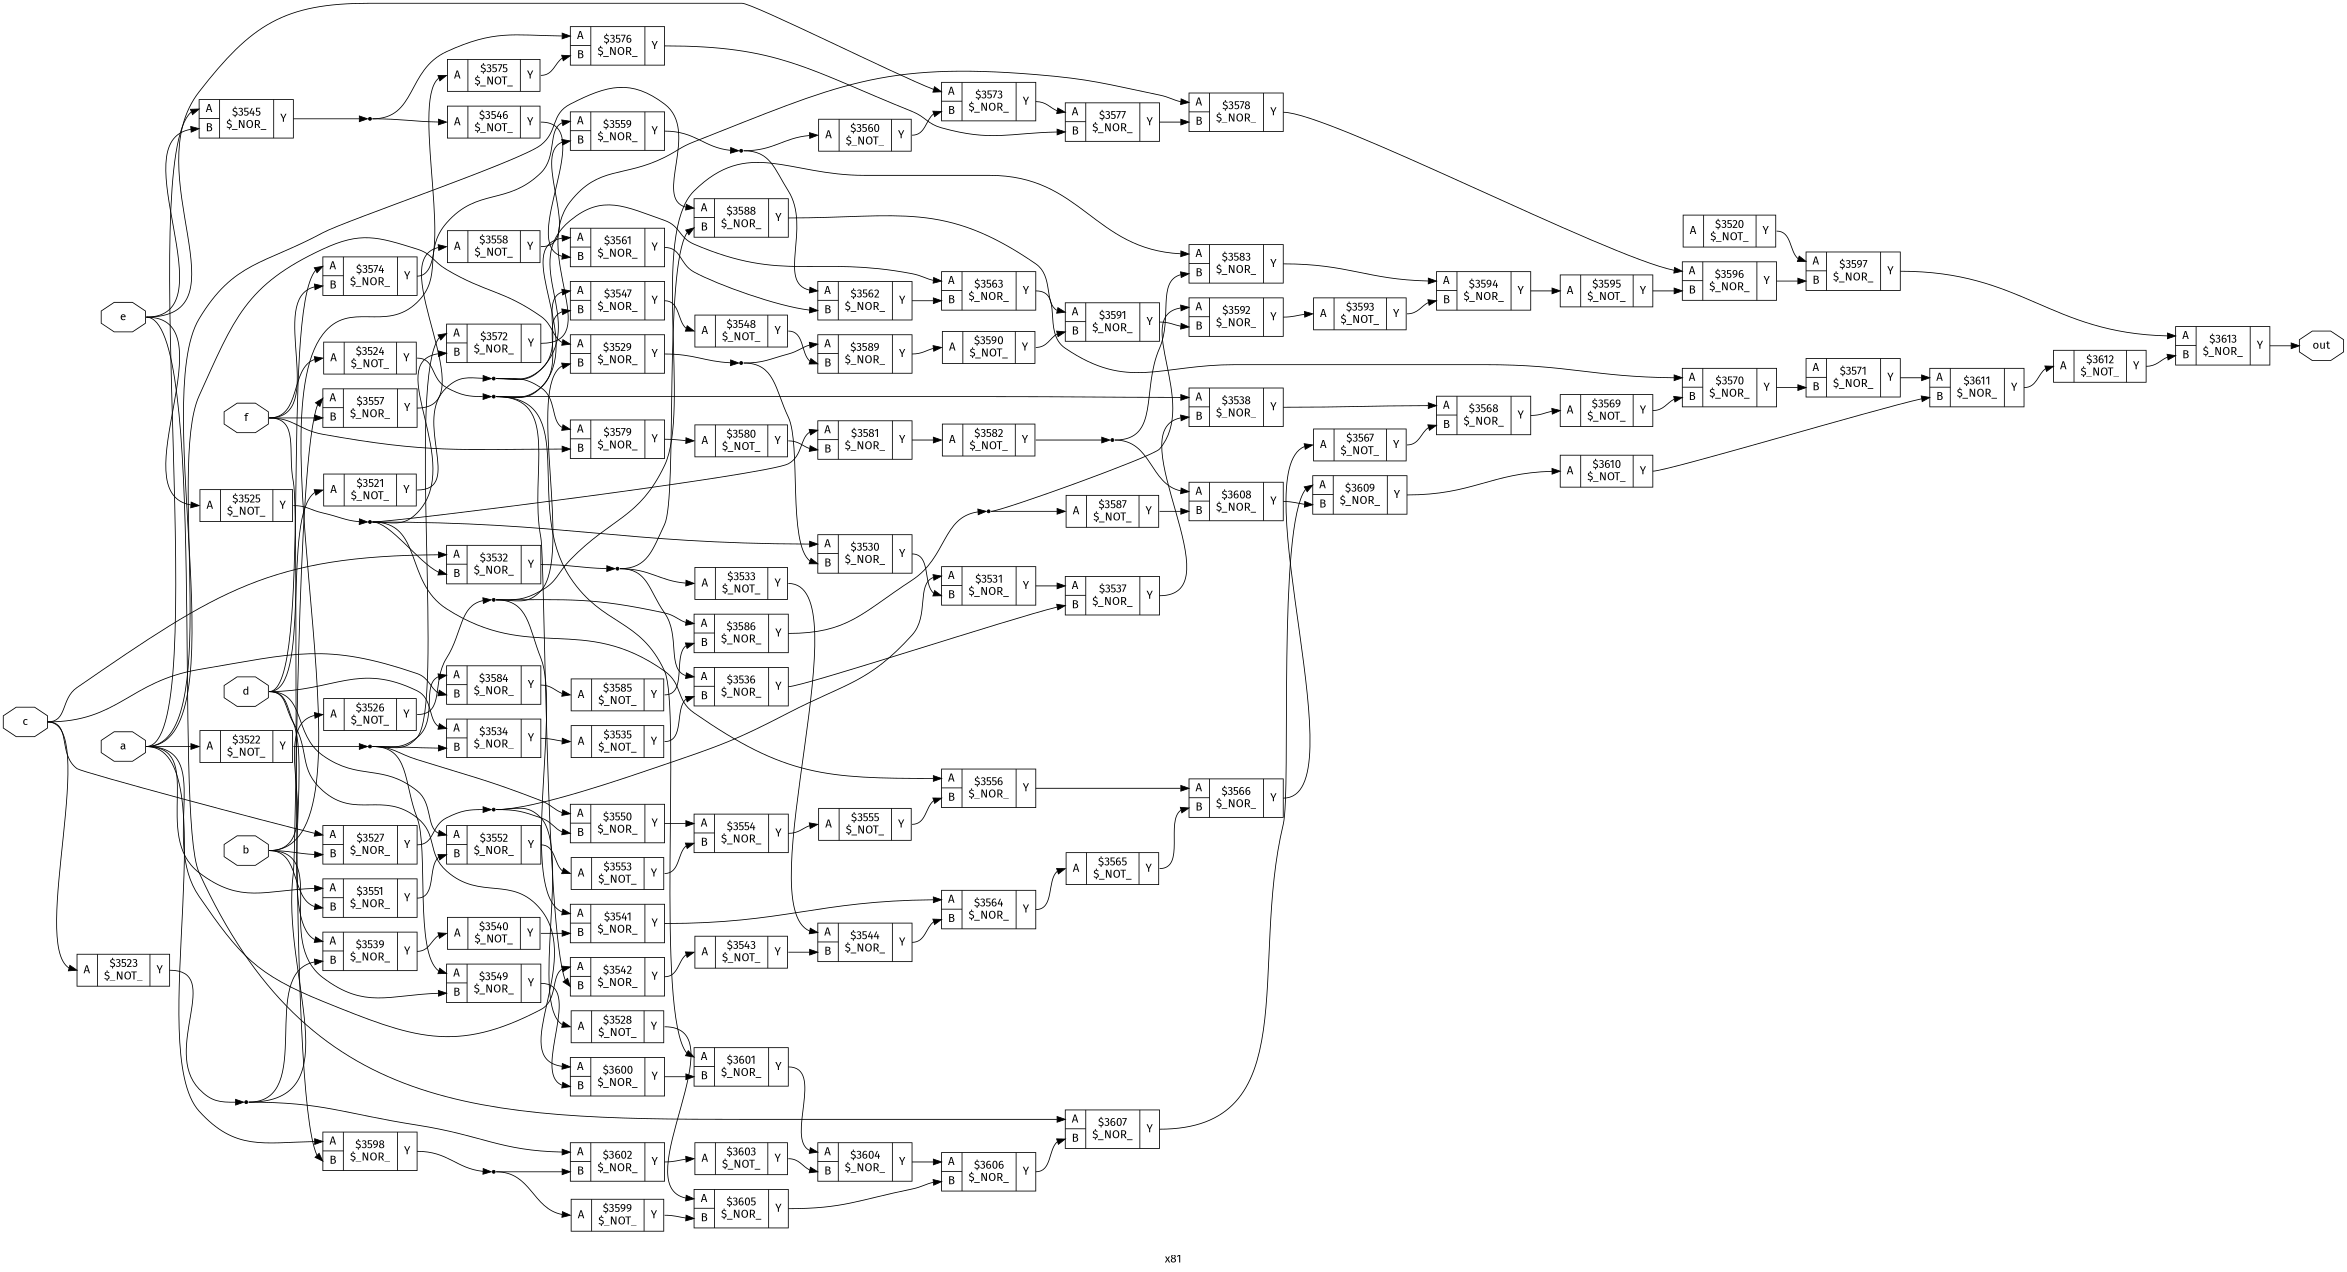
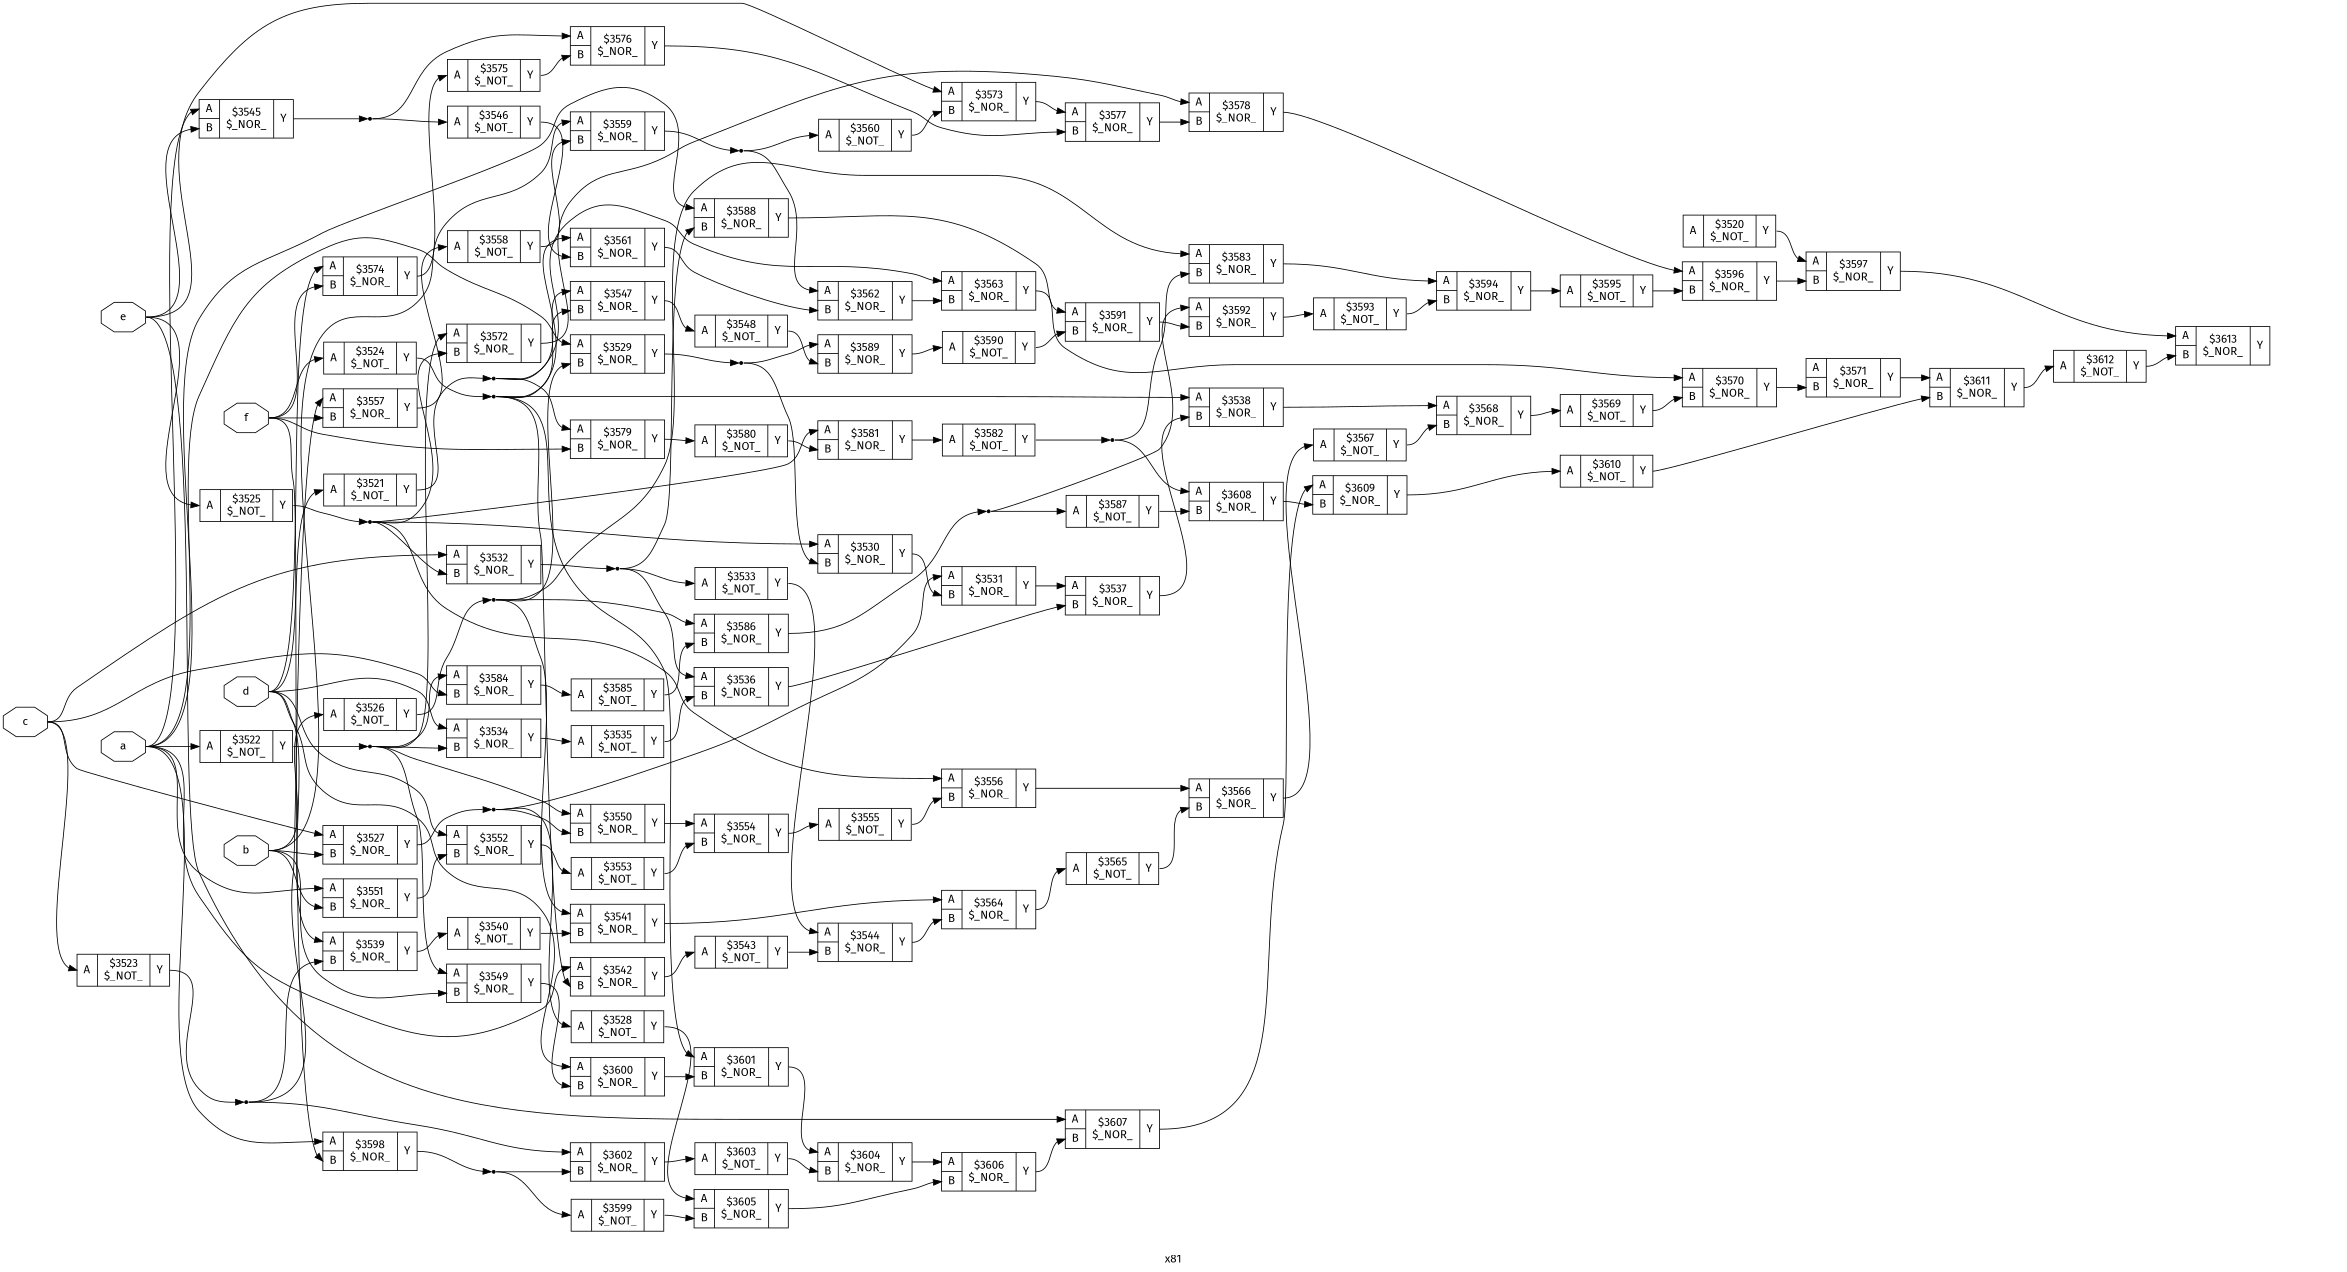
node "out": removed
